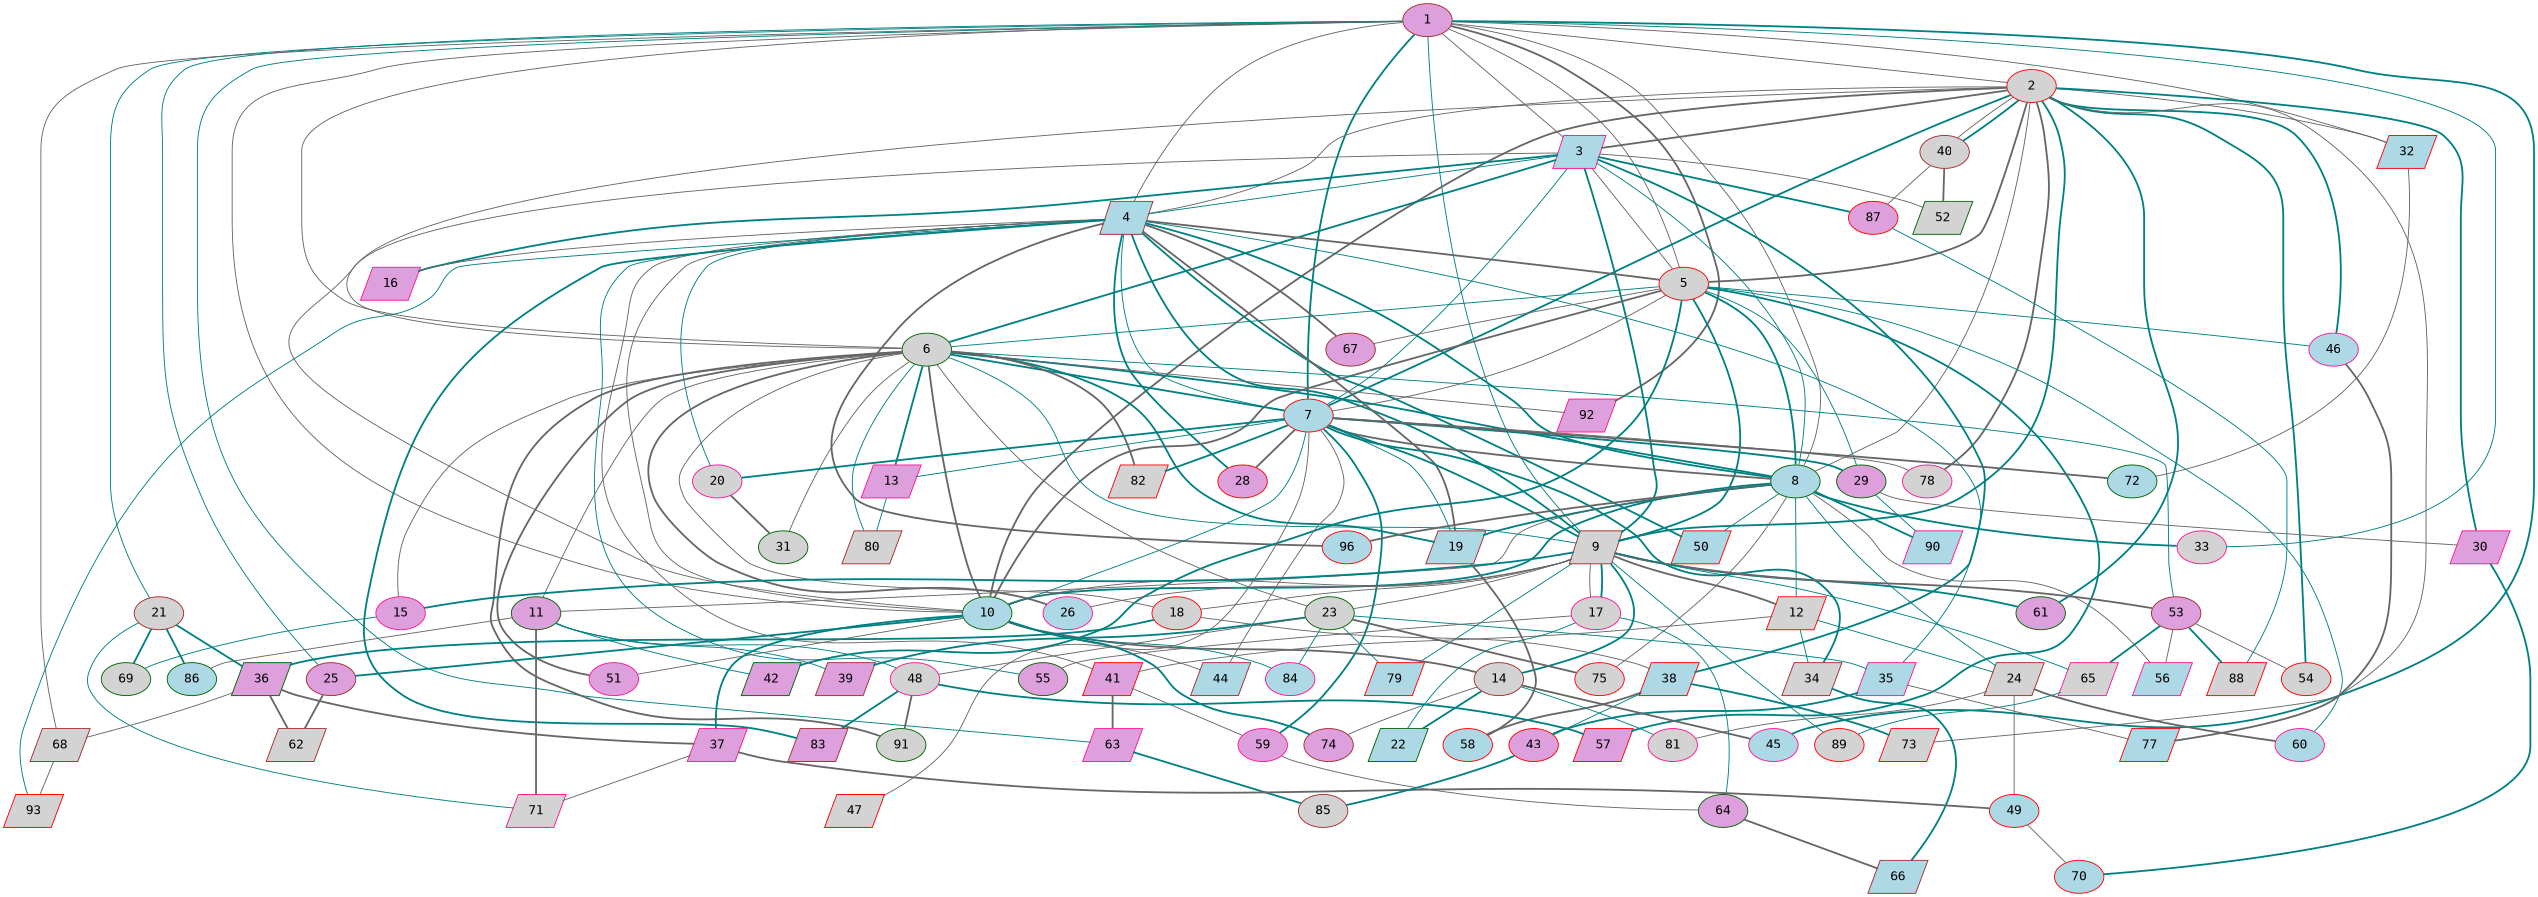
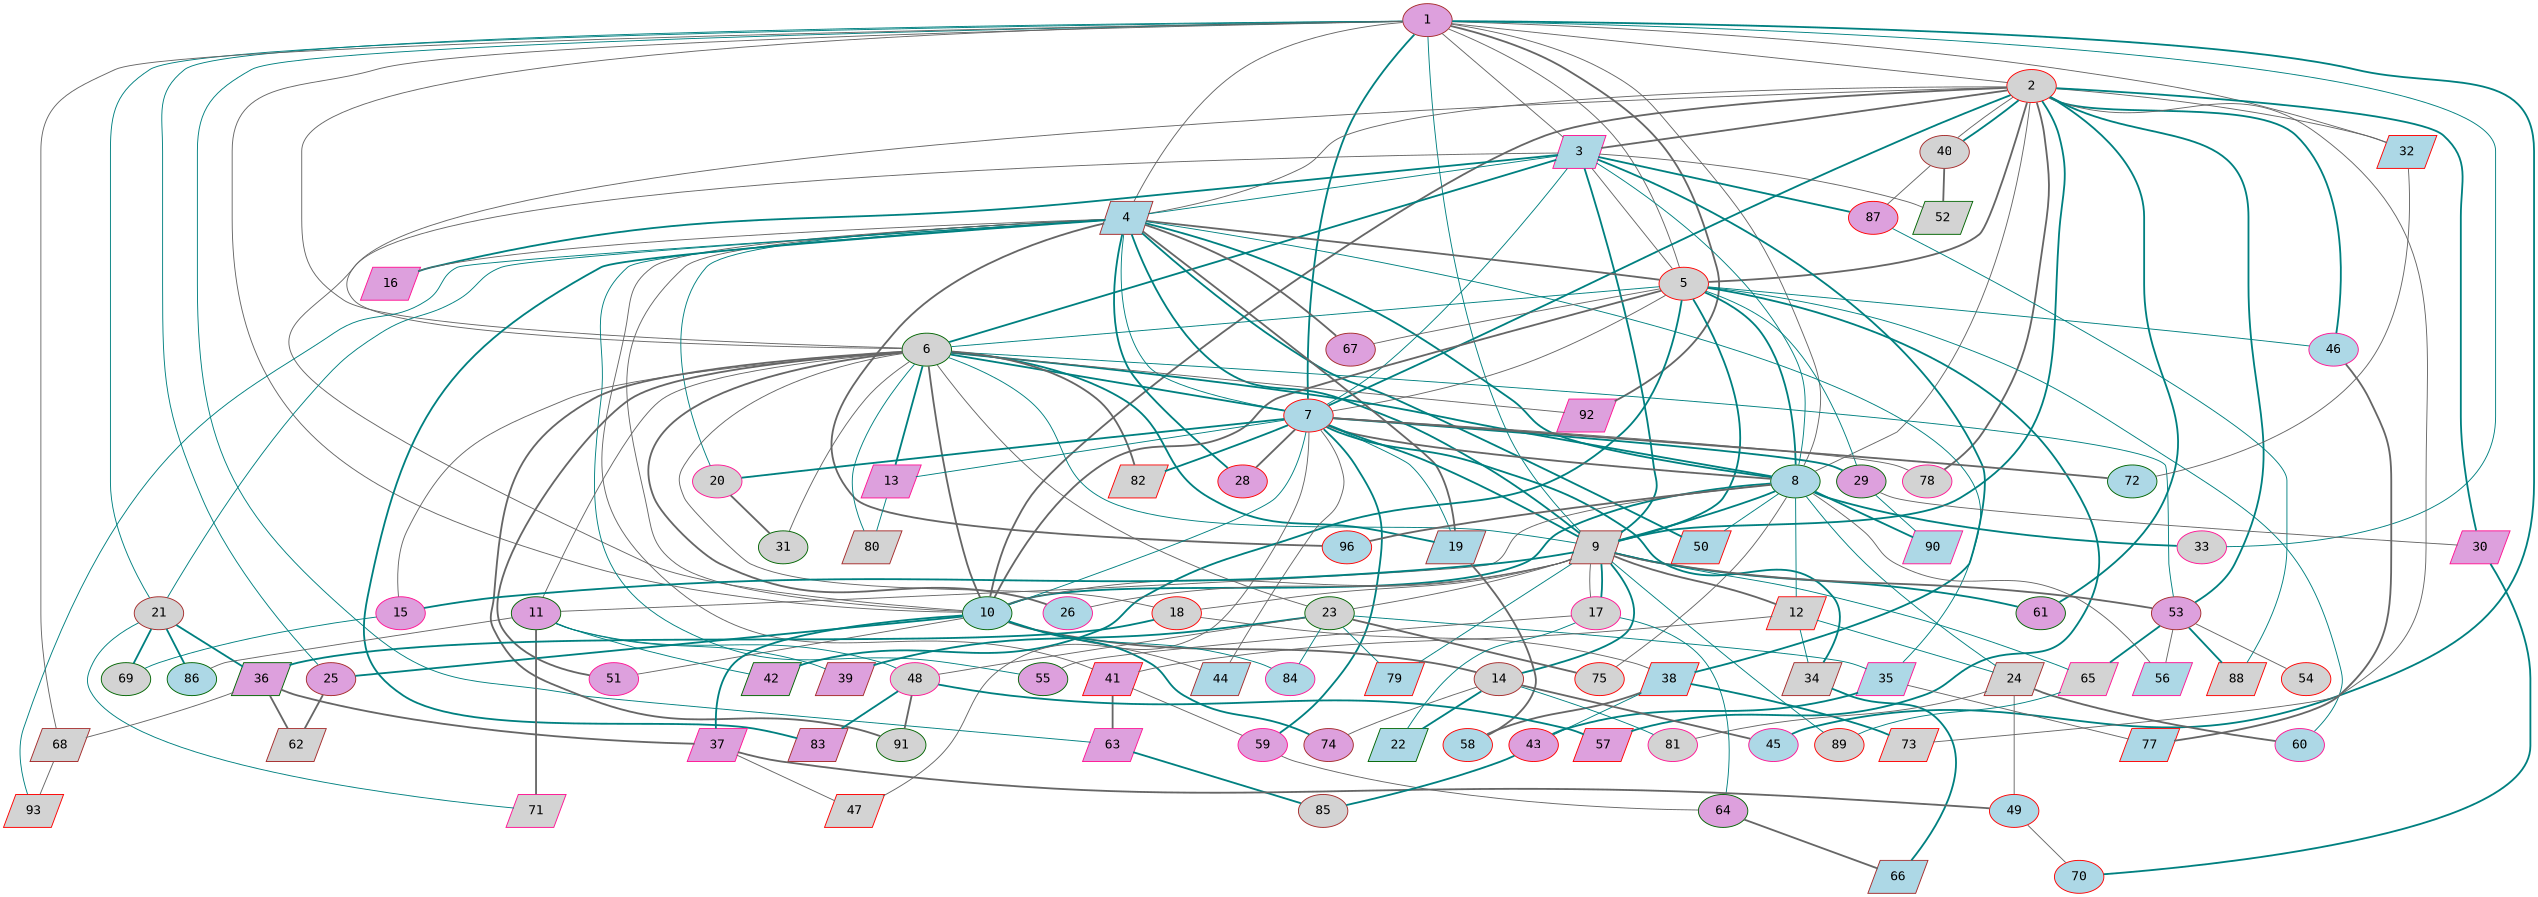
edge "4" -- "21": added
edge "2" -- "54": now "2" -- "53"
edge "8" -- "19": now "8" -- "9"
edge "37" -- "71": now "37" -- "47"
